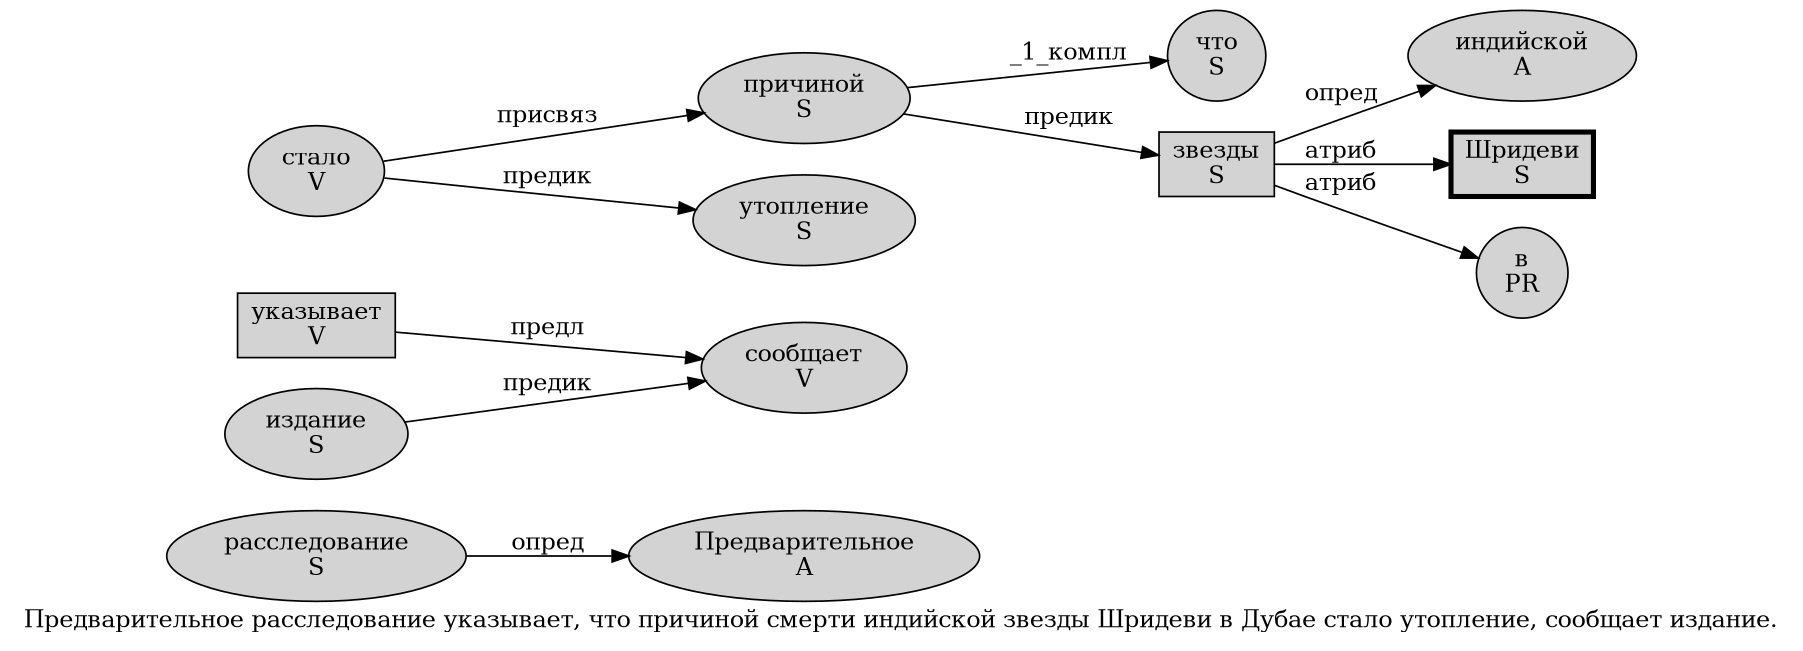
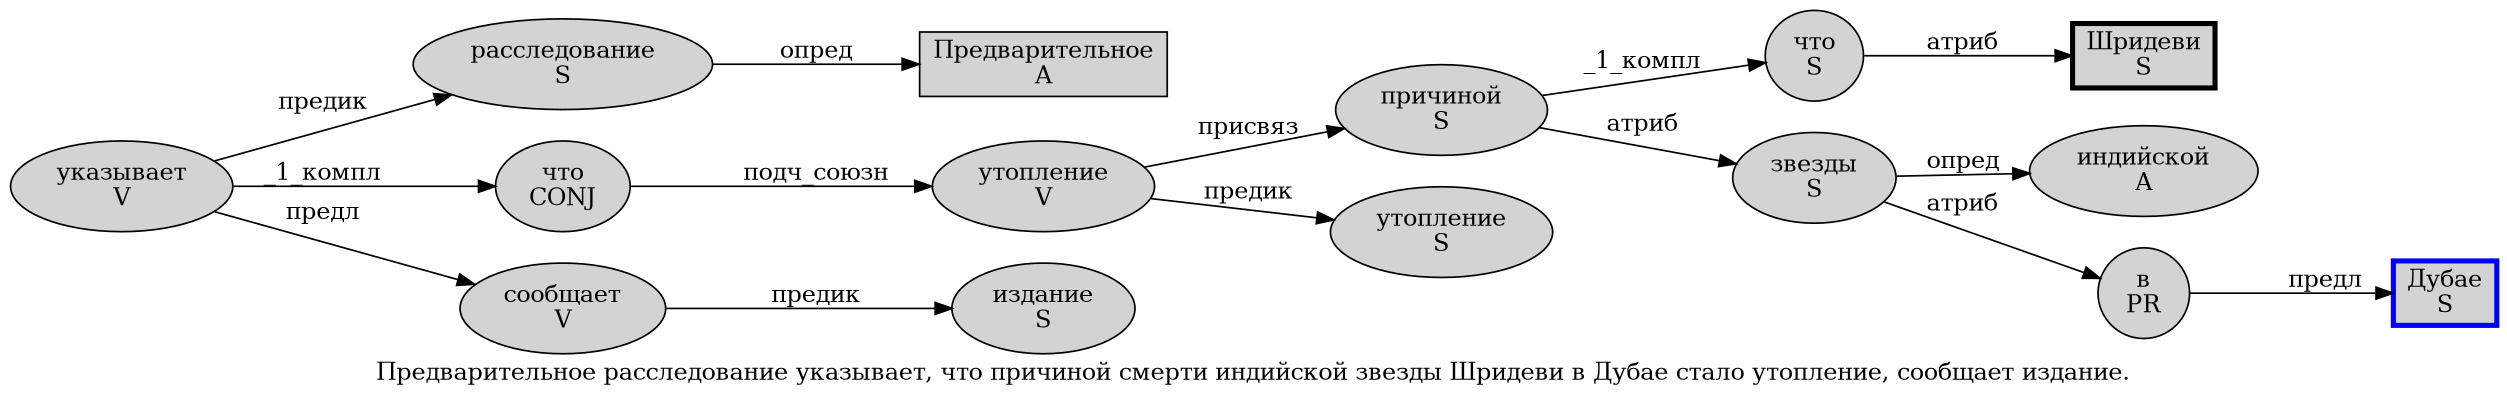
edge "причиной S" -> "звезды S": label "предик" -> "атриб"
edge "указывает V" -> "расследование S": added, label "предик"
node "звезды S": shape box -> ellipse
edge "звезды S" -> "Шридеви S": now "что S" -> "Шридеви S"
node "стало V": label "стало V" -> "утопление V"
node "что CONJ": added
node "Дубае S": added
node "указывает V": shape box -> ellipse
edge "издание S" -> "сообщает V": reversed
node "Предварительное A": shape ellipse -> box
